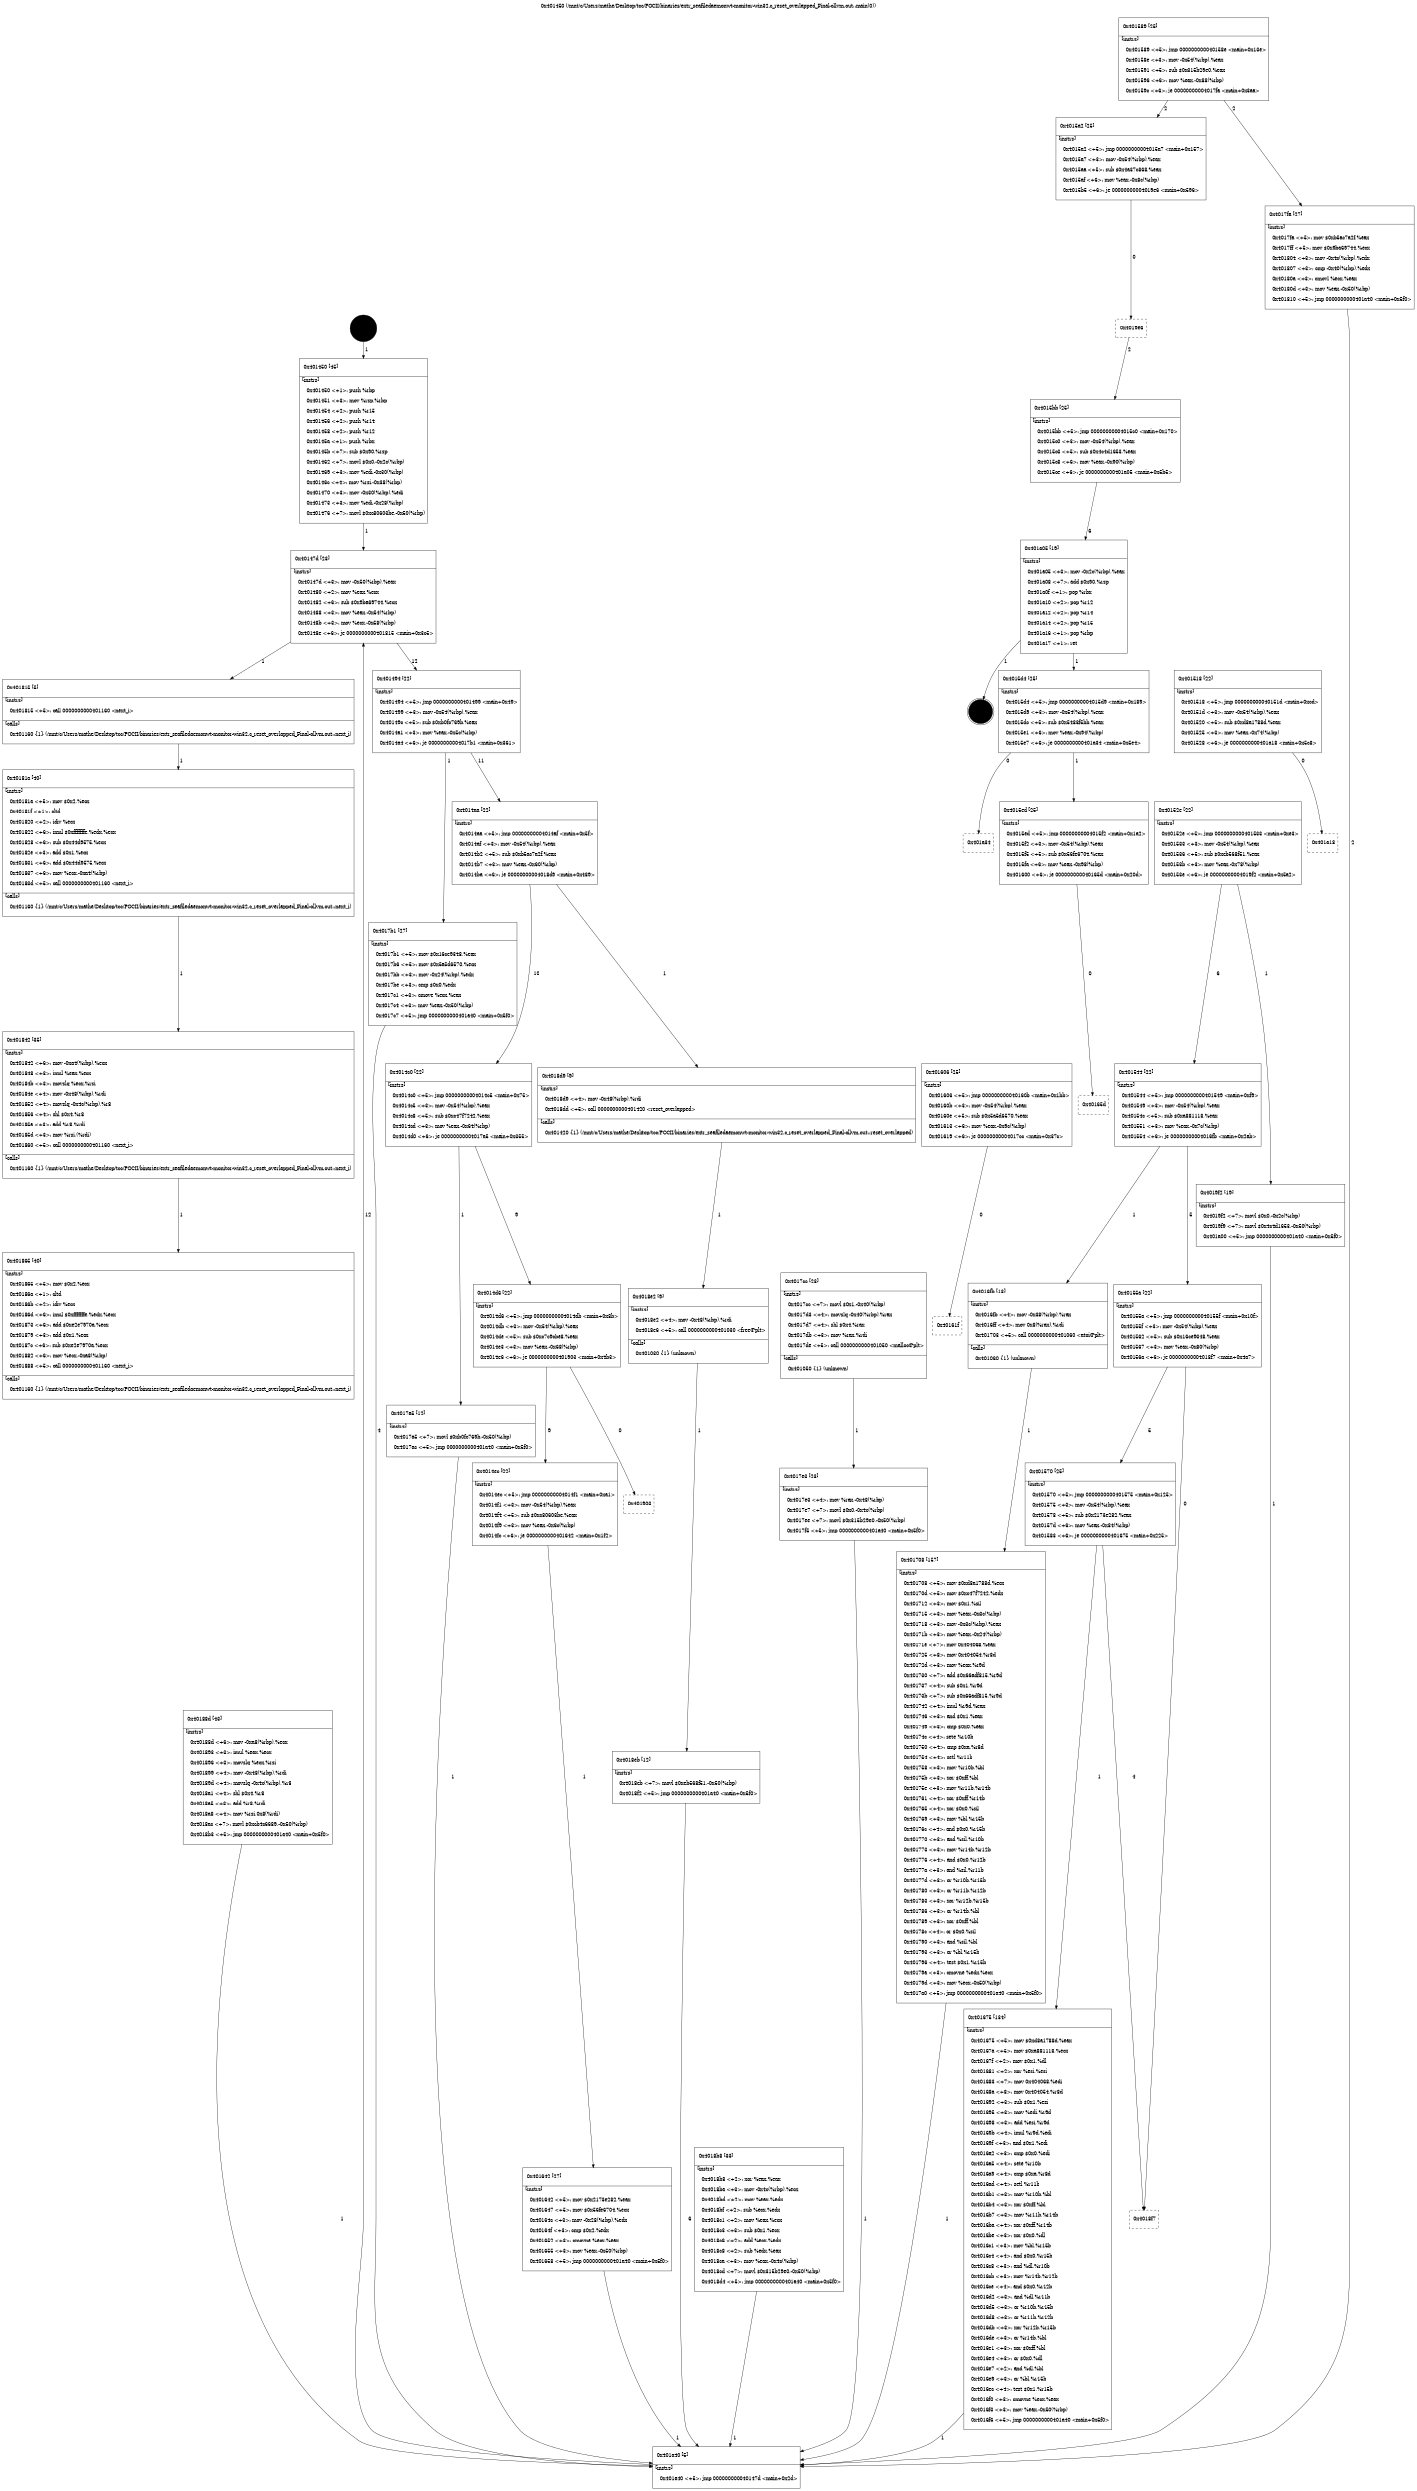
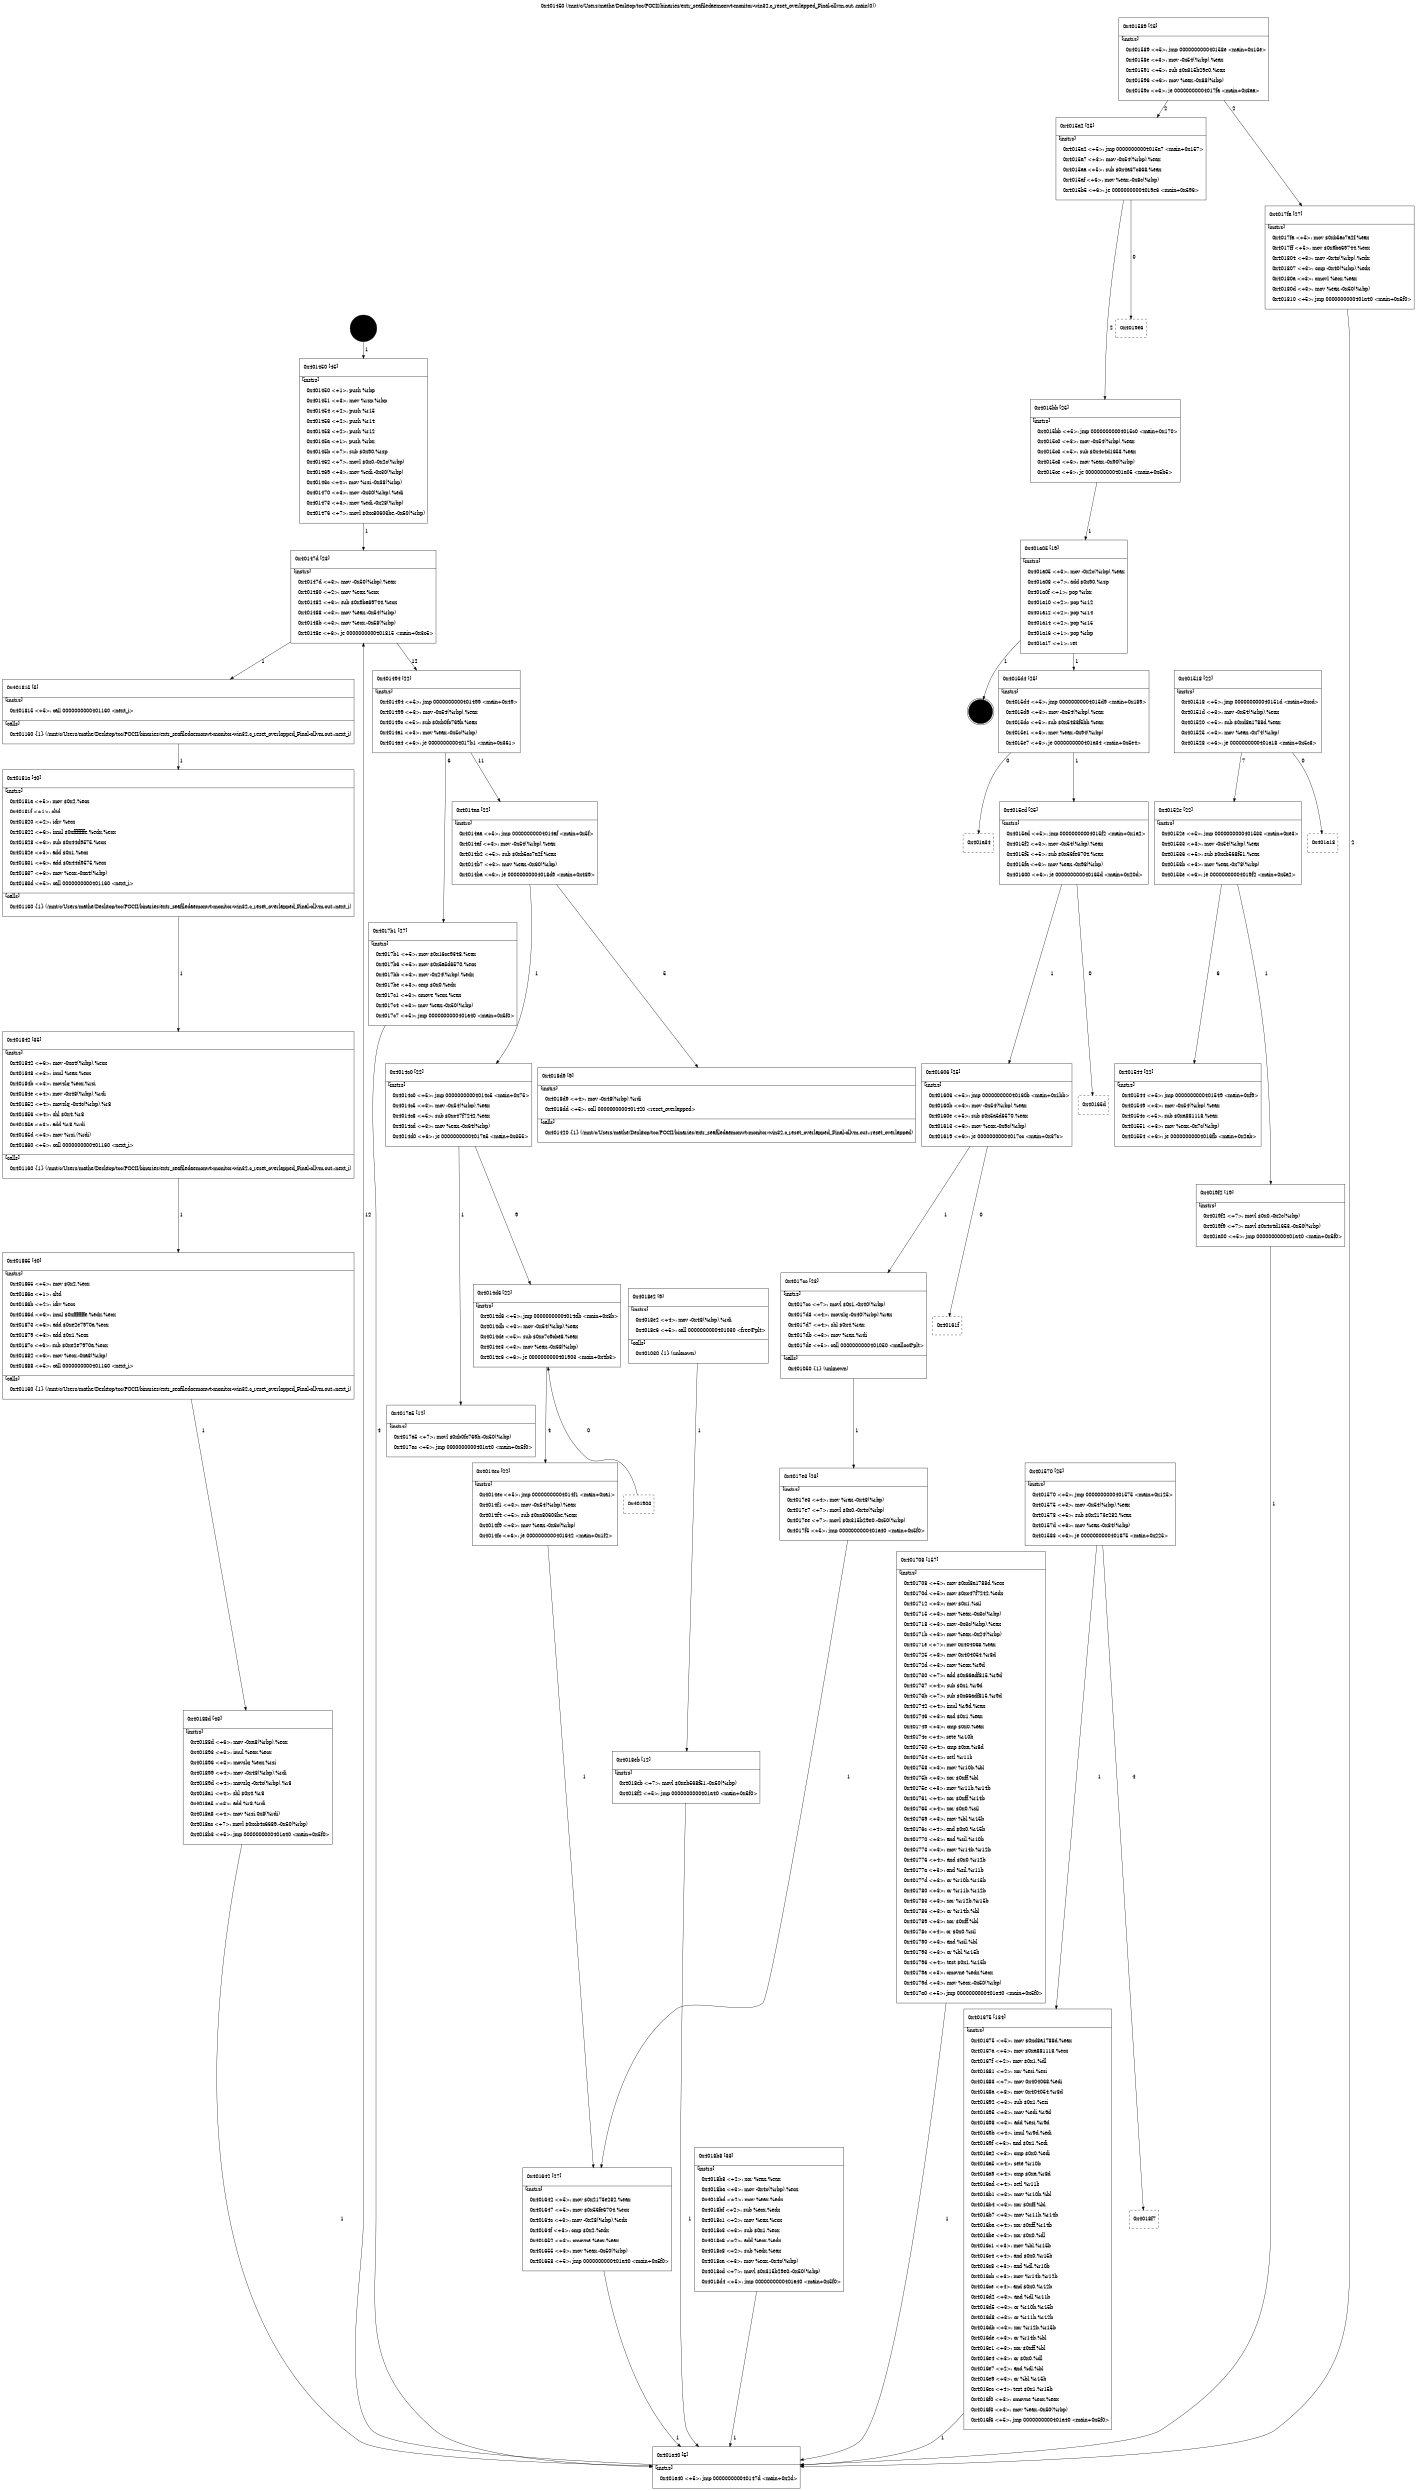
edge "0x4019e6" -> "0x4015bb [25]": now "0x4015a2 [25]" -> "0x4015bb [25]"
edge "0x4015bb [25]" -> "0x401a05 [19]": label " 6" -> " 1"
edge "0x401494 [22]" -> "0x4017b1 [27]": label " 1" -> " 6"
edge "0x401518 [22]" -> "0x40152e [22]": added, label "7"
edge "0x4015ed [25]" -> "0x401606 [25]": added, label "1"
edge "0x4014aa [22]" -> "0x4014c0 [22]": label " 10" -> " 1"
edge "0x4014aa [22]" -> "0x4018d9 [9]": label " 1" -> " 5"
edge "0x401606 [25]" -> "0x4017cc [23]": added, label "1"
edge "0x4018d9 [9]" -> "0x4018e2 [9]": removed, label "1"
node "0x4016fb [13]": removed
node "0x40155a [22]": removed
edge "0x4014d6 [22]" -> "0x401903": reversed
edge "0x4014d6 [22]" -> "0x4014ec [22]": label " 9" -> " 4"
edge "0x401865 [40]" -> "0x40188d [43]": added, label "1"
edge "0x4017e3 [23]" -> "0x401a40 [5]": now "0x4017e3 [23]" -> "0x401642 [27]"
edge "0x4017a5 [12]" -> "0x401a40 [5]": removed, label "1"
edge "0x4018eb [12]" -> "0x401a40 [5]": label " 6" -> " 1"
